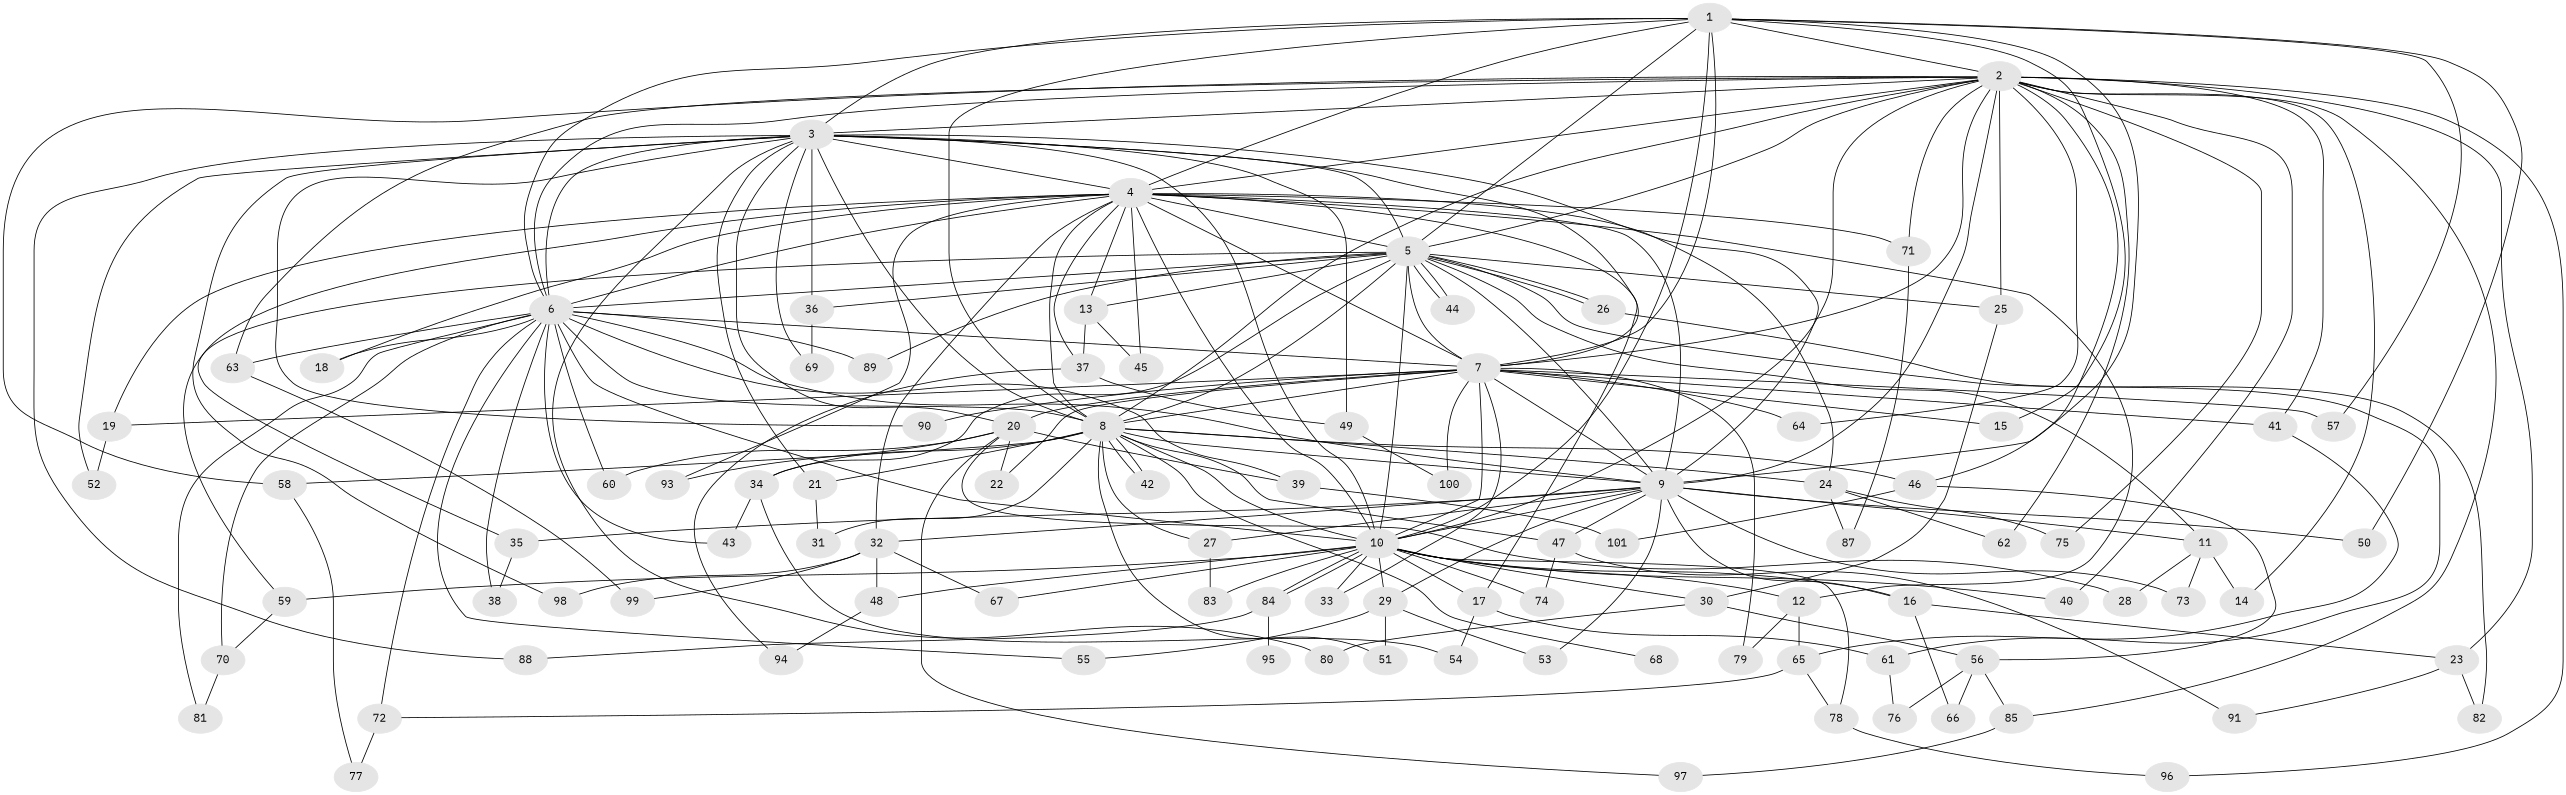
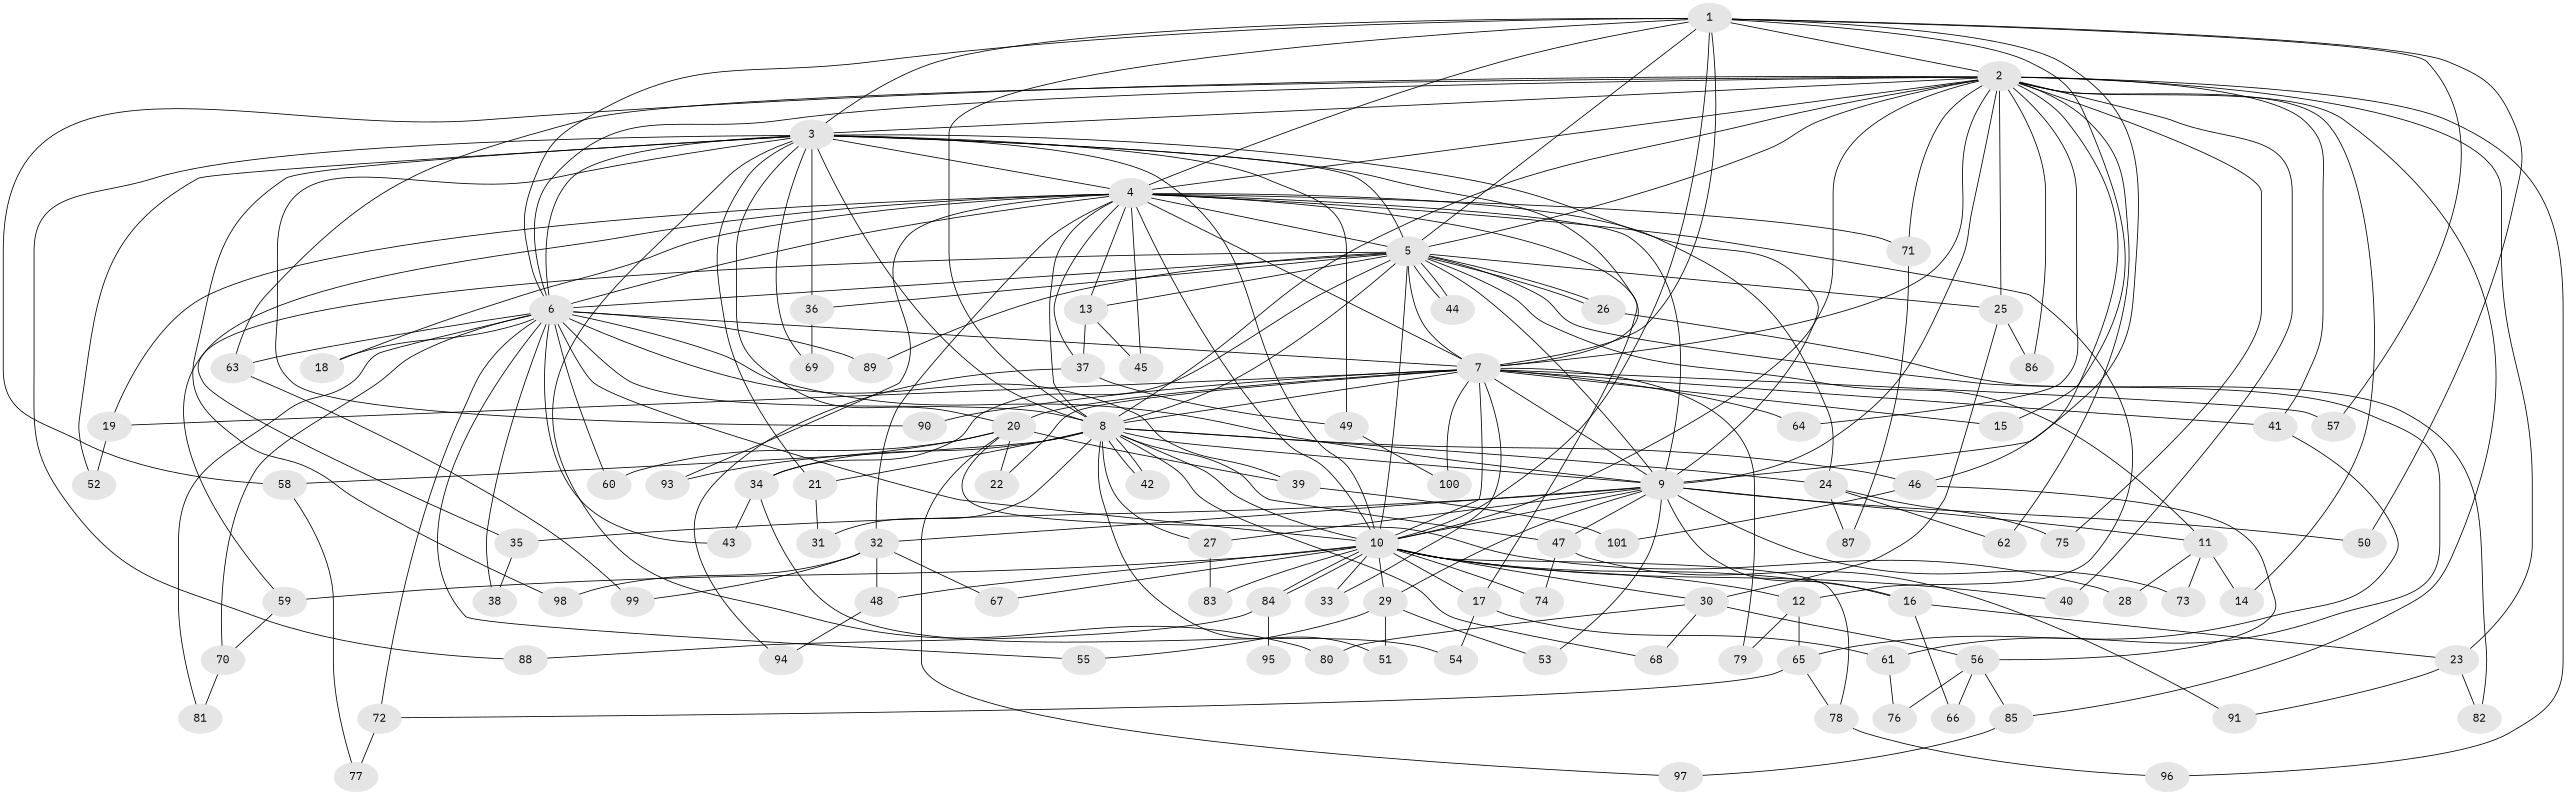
node "86": added
edge "30" -- "68": added
